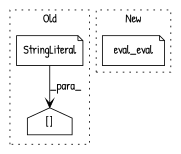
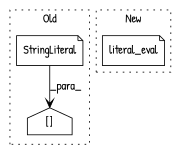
node "eval_eval": label "eval_eval" -> "literal_eval"
